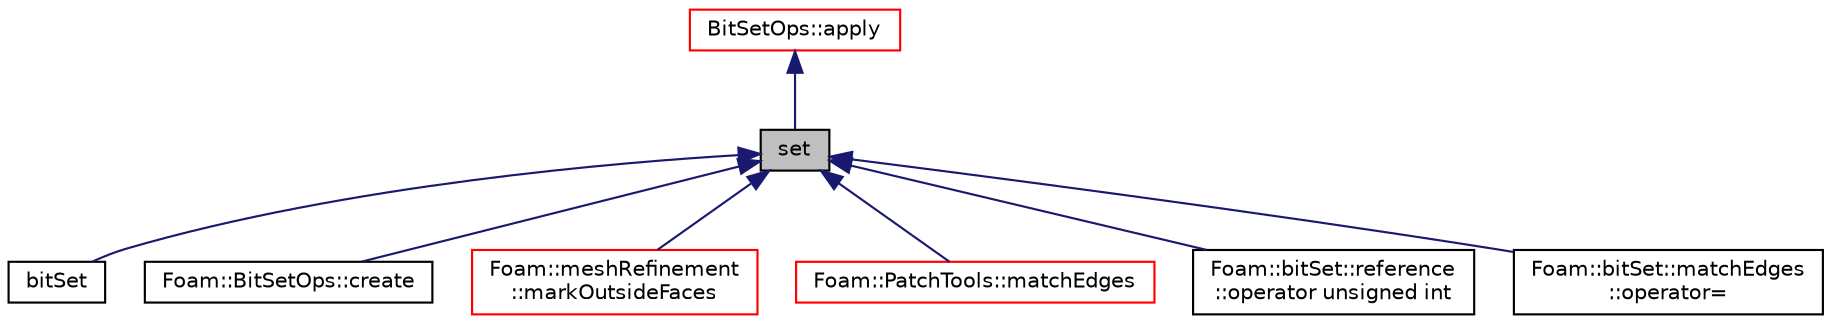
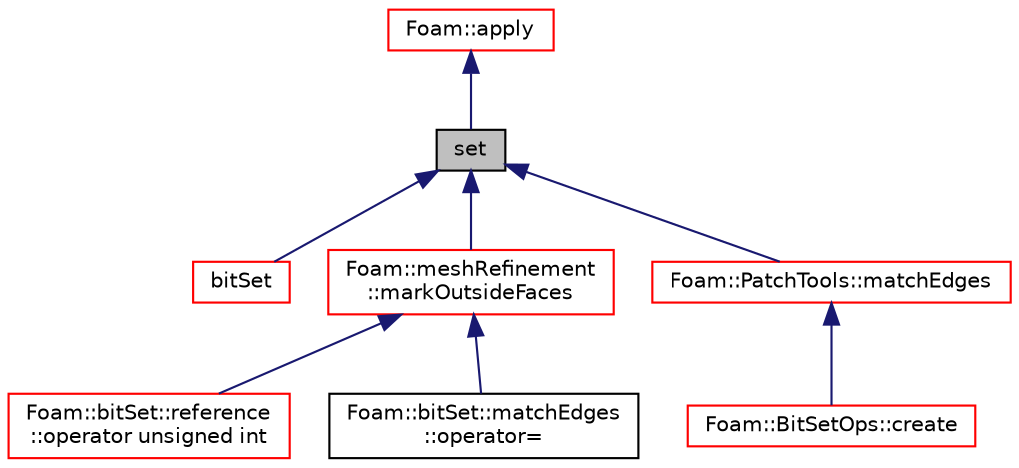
node "BitSetOps::apply": label "BitSetOps::apply" -> "Foam::apply"
edge "Foam::bitSet::matchEdges ::operator=" -> "set": now "Foam::bitSet::matchEdges ::operator=" -> "Foam::meshRefinement ::markOutsideFaces"
edge "Foam::bitSet::reference ::operator unsigned int" -> "set": now "Foam::bitSet::reference ::operator unsigned int" -> "Foam::meshRefinement ::markOutsideFaces"
edge "Foam::BitSetOps::create" -> "set": now "Foam::BitSetOps::create" -> "Foam::PatchTools::matchEdges"
node "bitSet": color black -> red
node "Foam::BitSetOps::create": color black -> red
node "Foam::bitSet::reference ::operator unsigned int": color black -> red
